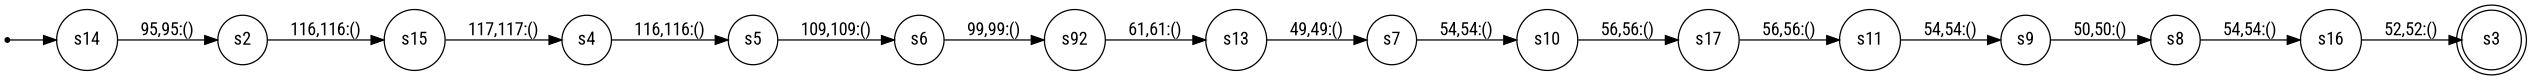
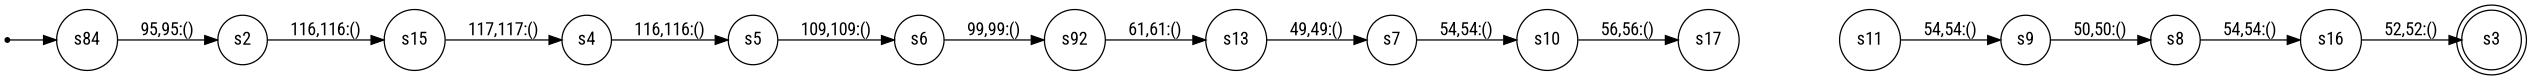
node "s14": label "s14" -> "s84"
edge "s17" -> "s11": removed, label "56,56:()"
